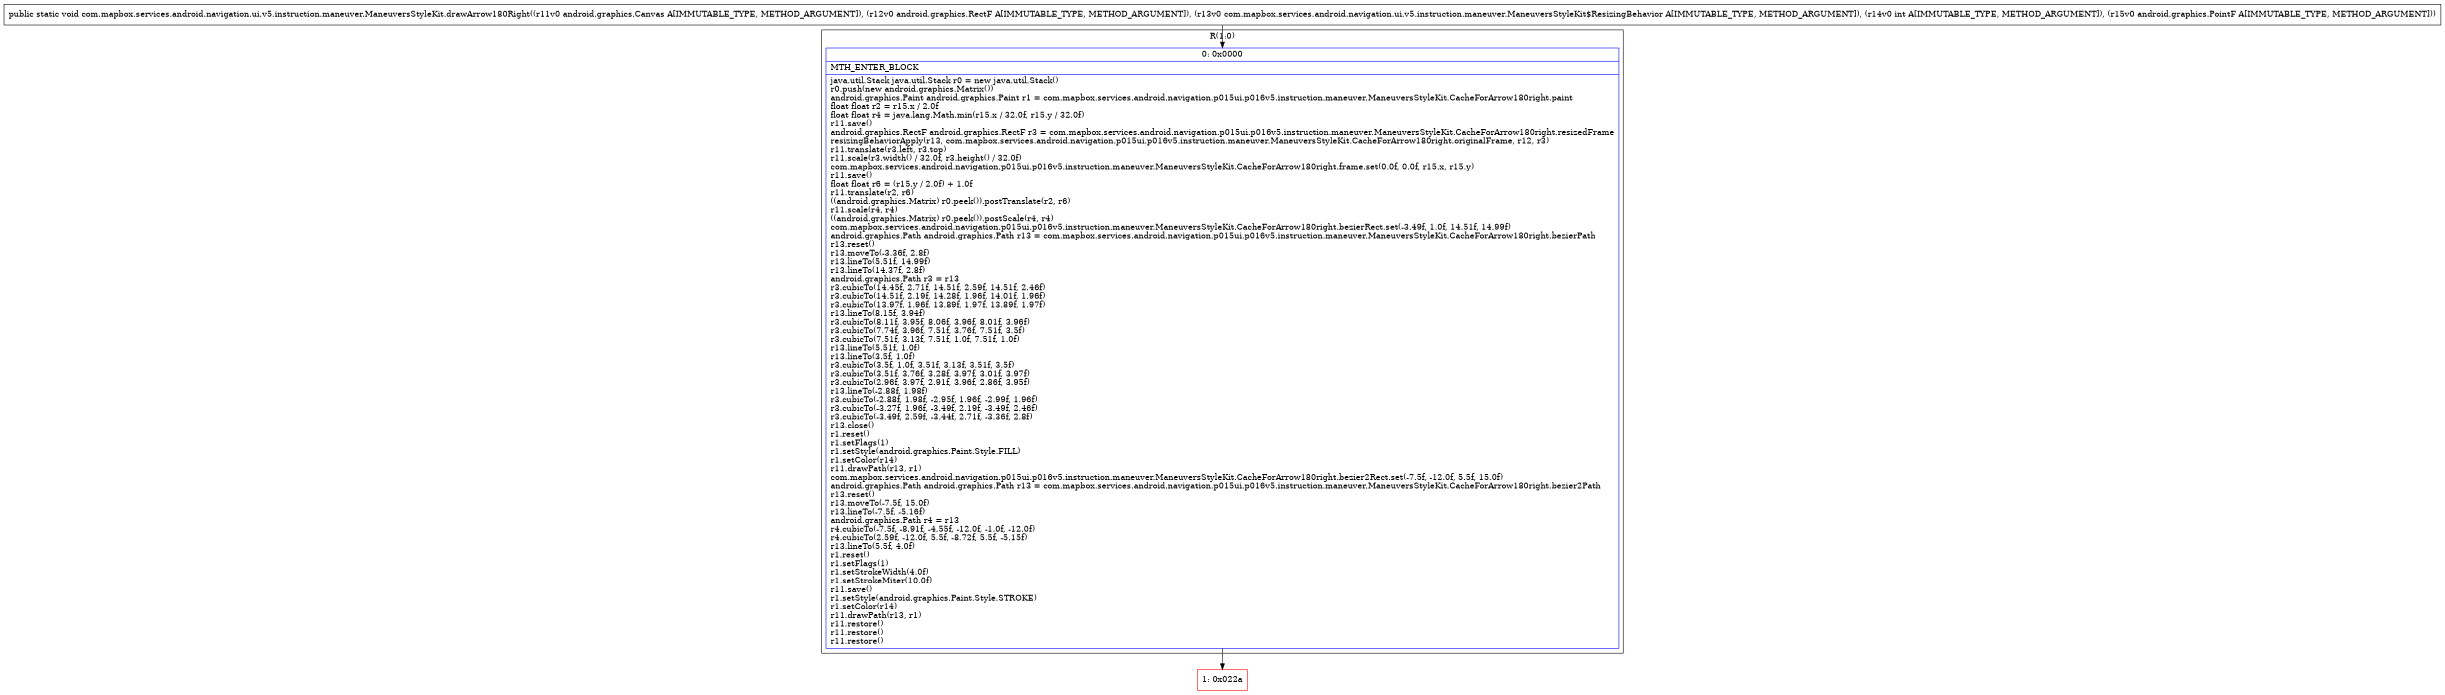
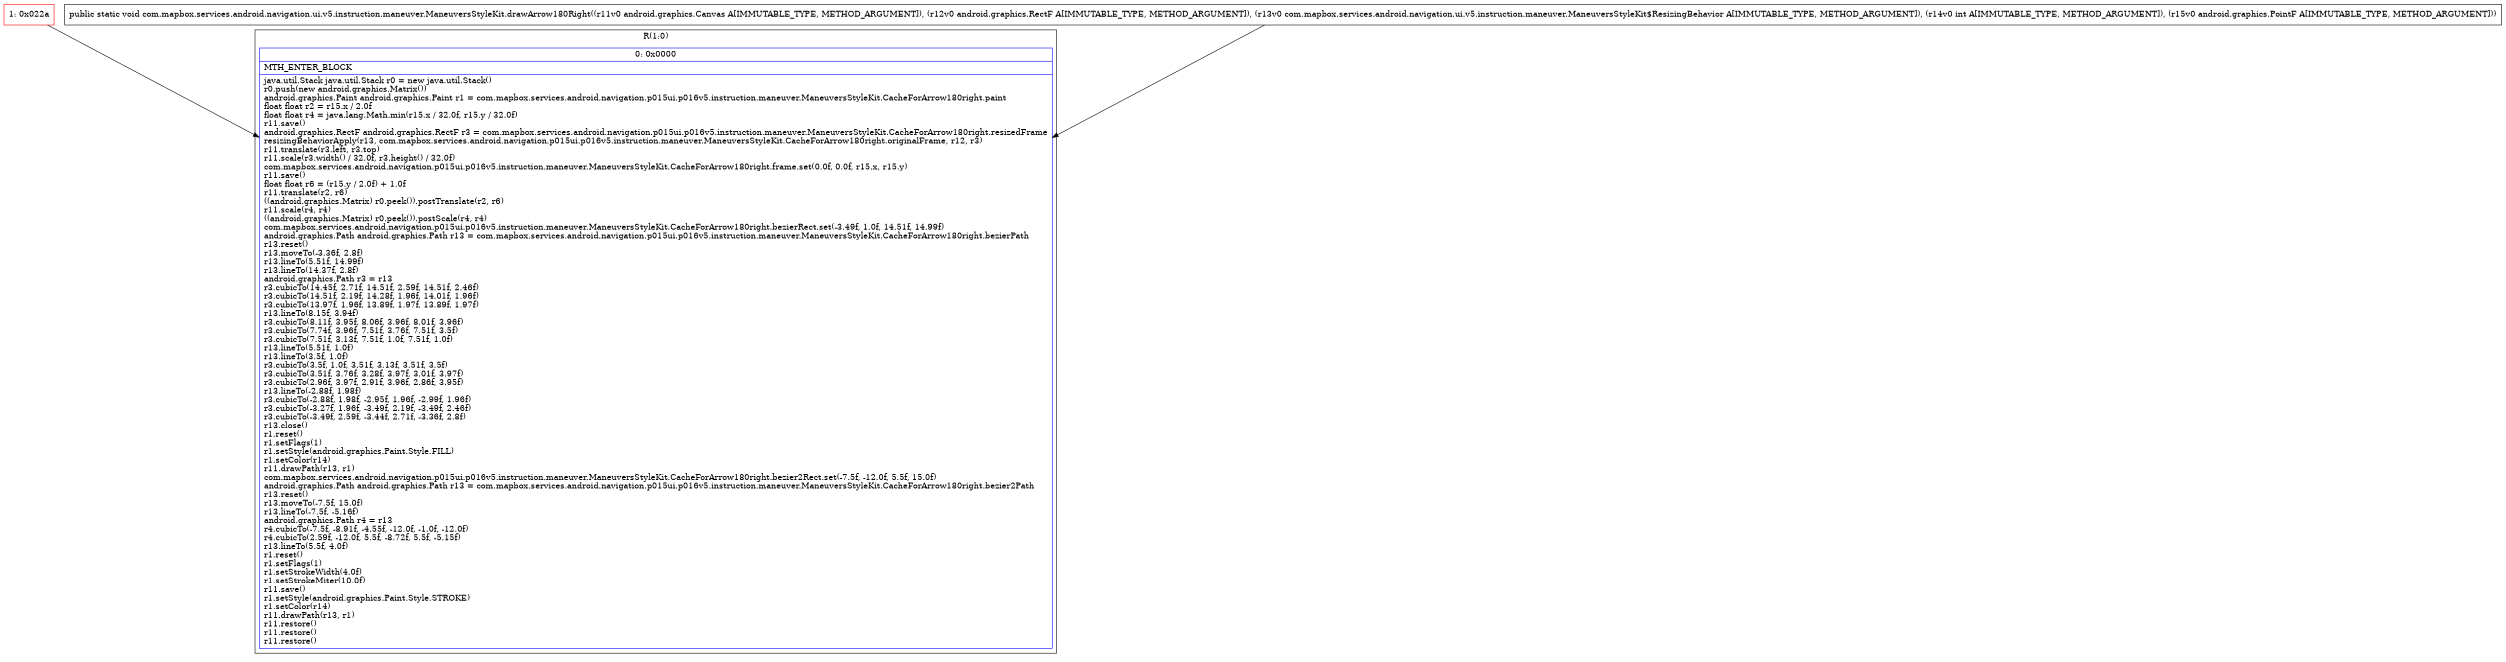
edge "0: 0x0000" -> "1: 0x022a": reversed
